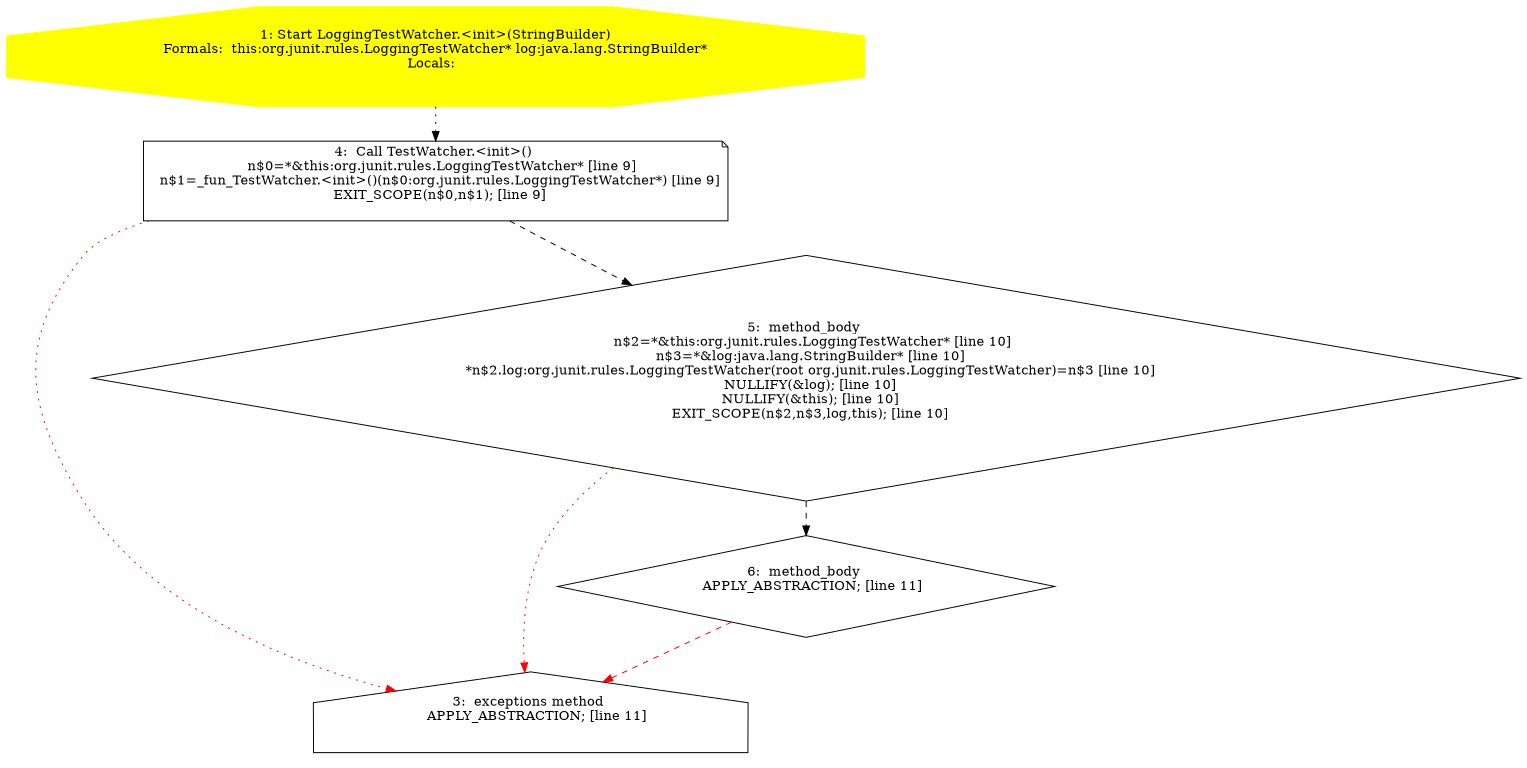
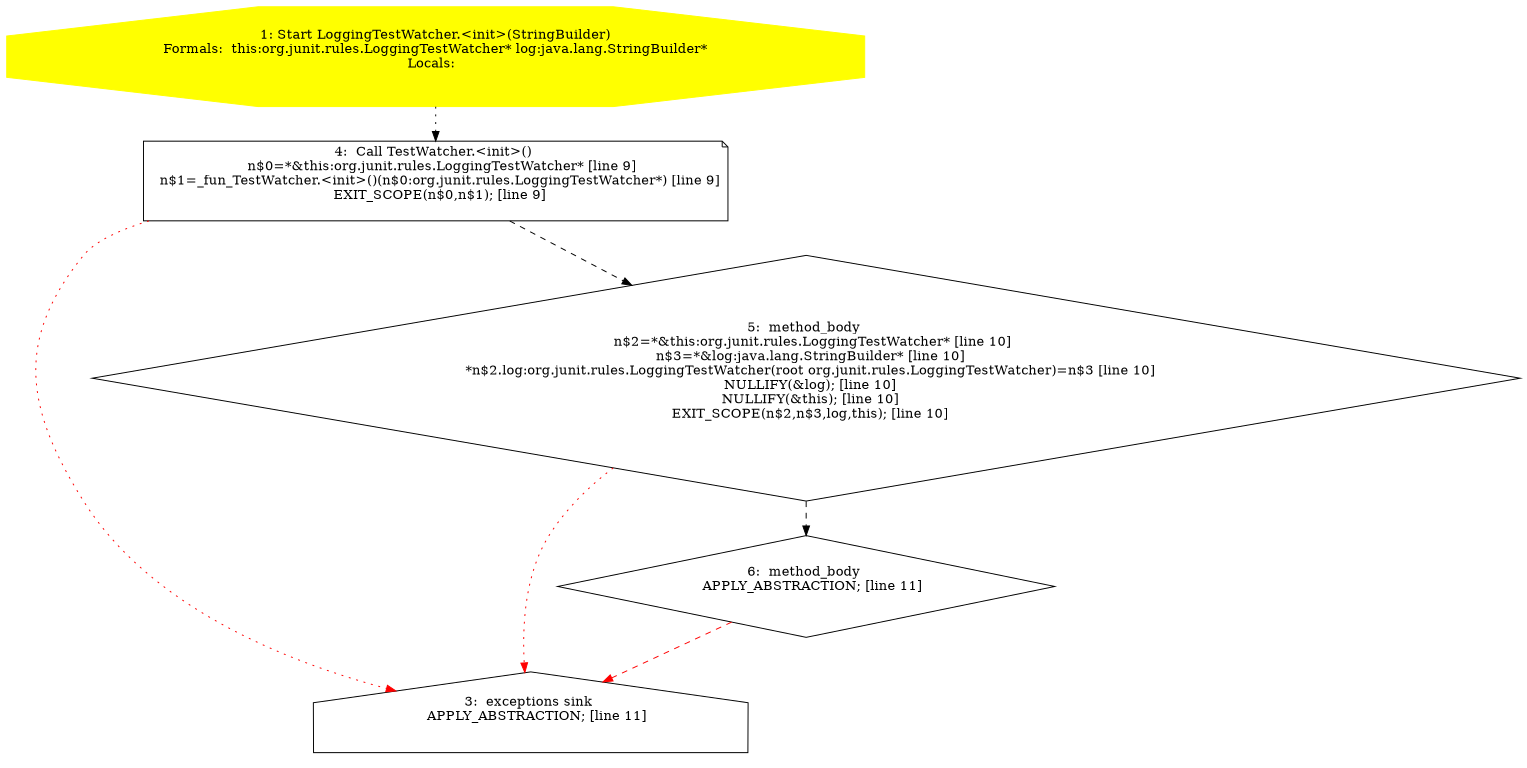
node "3:  exceptions method APPLY_ABSTRACTION; [line 11]": label "3:  exceptions method APPLY_ABSTRACTION; [line 11]" -> "3:  exceptions sink APPLY_ABSTRACTION; [line 11]"
